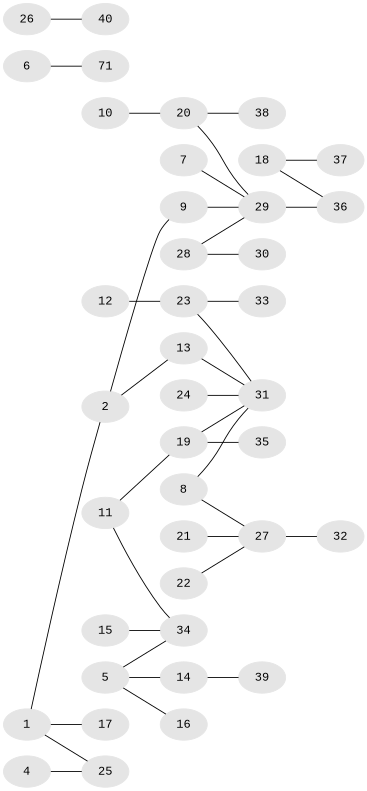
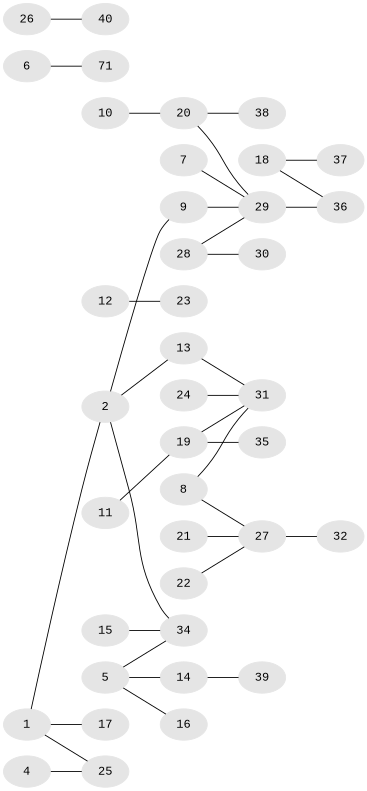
node "33": removed
edge "23" -- "31": removed
edge "11" -- "34": now "2" -- "34"
